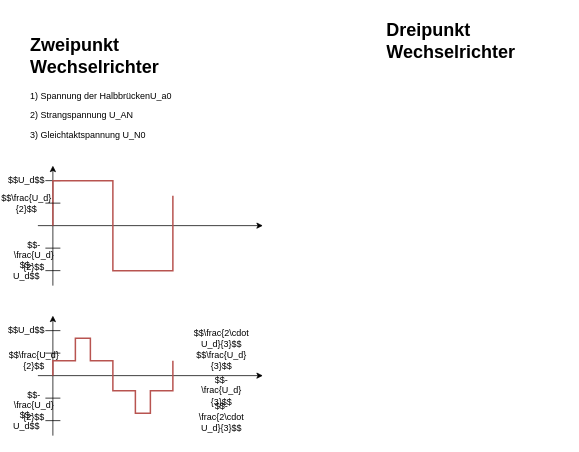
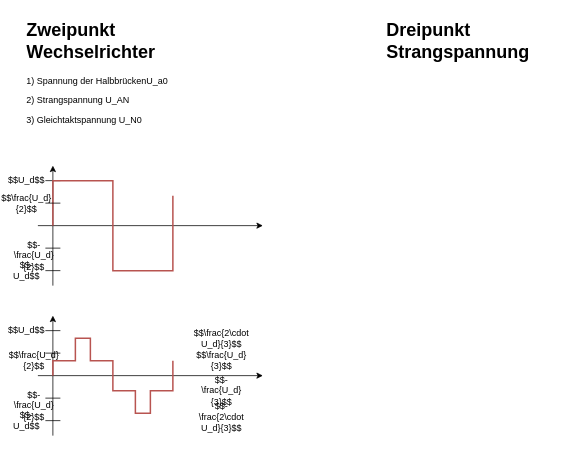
node "Dreipunkt Wechselrichter": label "Dreipunkt Wechselrichter" -> "Dreipunkt Strangspannung"
node "Zweipunkt Wechselrichter1) Spannung der HalbbrückenU_a0 2) Strangspannung U_AN 3) Gleichtaktspannung U_N0": moved (117, 94) -> (113, 79)
